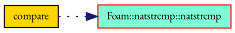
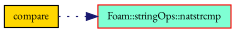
node "Foam::natstrcmp::natstrcmp": label "Foam::natstrcmp::natstrcmp" -> "Foam::stringOps::natstrcmp"
